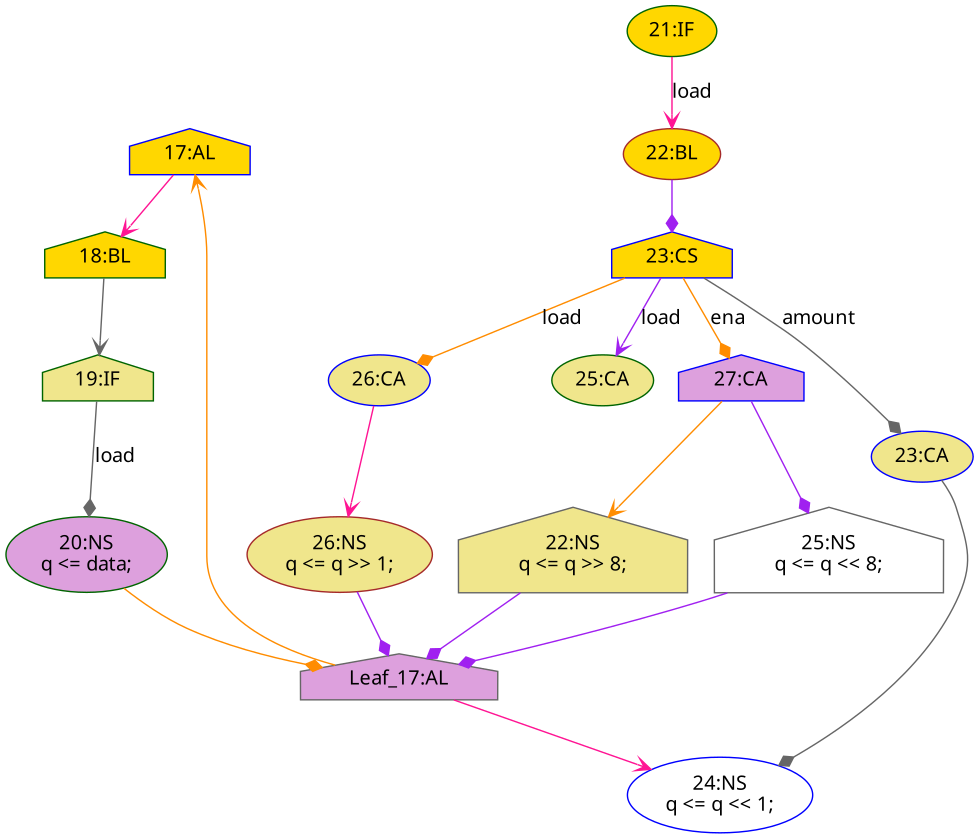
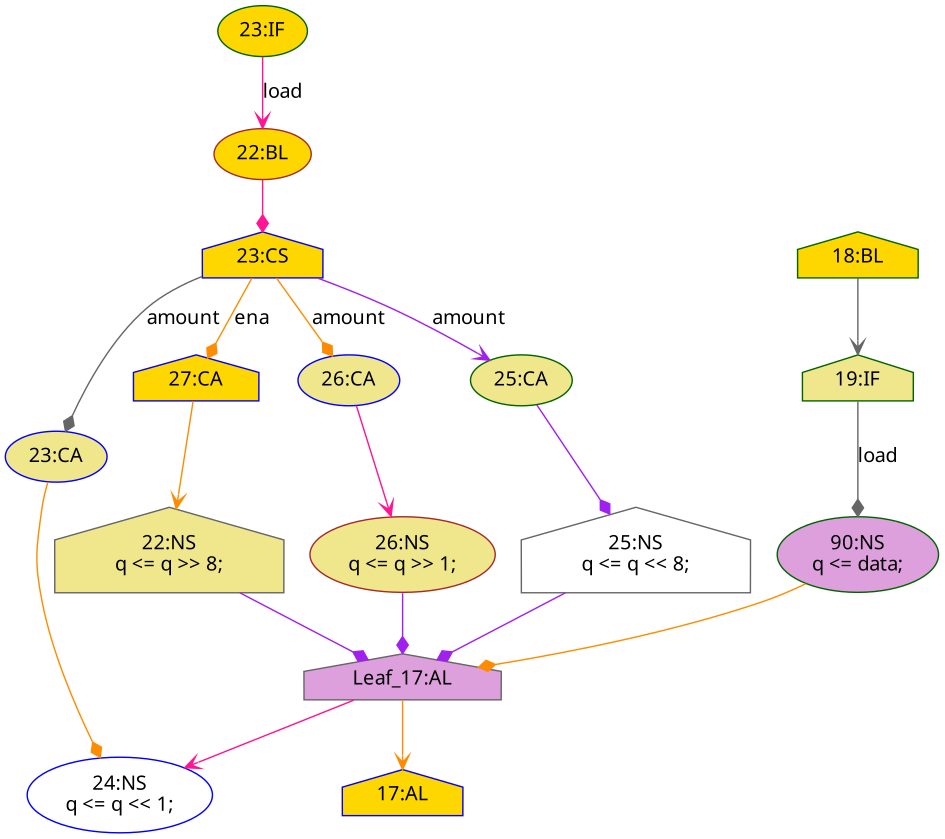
node "21:IF": label "21:IF" -> "23:IF"
edge "22:BL" -> "23:CS": color purple -> deeppink
edge "17:AL" -> "18:BL": removed
edge "23:CS" -> "26:CA": label "load" -> "amount"
edge "23:CS" -> "25:CA": label "load" -> "amount"
node "27:CA": fillcolor plum -> gold
edge "27:CA" -> "25:NS q <= q << 8;": now "25:CA" -> "25:NS q <= q << 8;"
node "20:NS q <= data;": label "20:NS q <= data;" -> "90:NS q <= data;"
edge "23:CA" -> "24:NS q <= q << 1;": color gray40 -> darkorange
